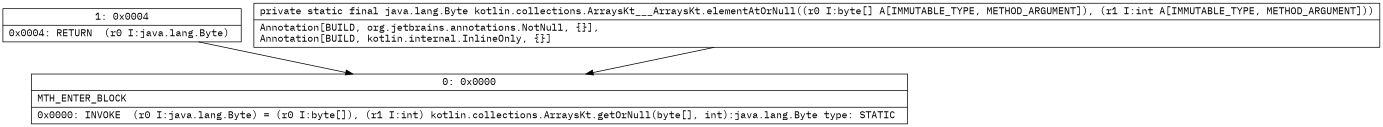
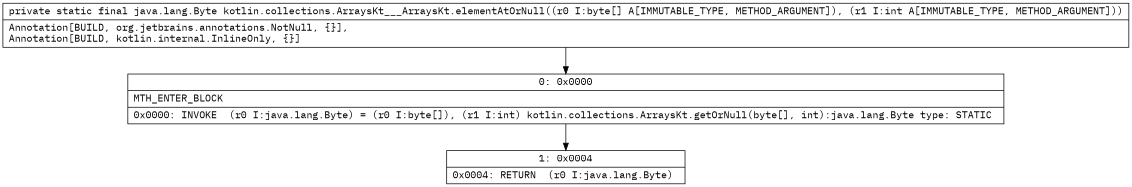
edge "1: 0x0004" -> "0: 0x0000": reversed
